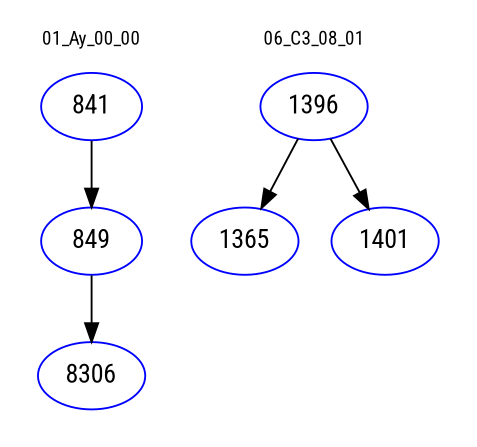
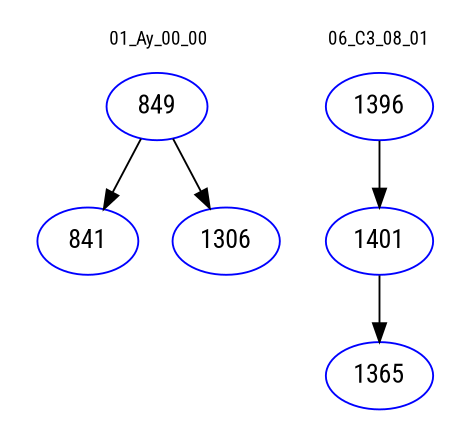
edge "841" -> "849": reversed
edge "1396" -> "1365": now "1401" -> "1365"
node "8306": label "8306" -> "1306"
